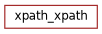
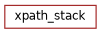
node "xpath_xpath": label "xpath_xpath" -> "xpath_stack"
